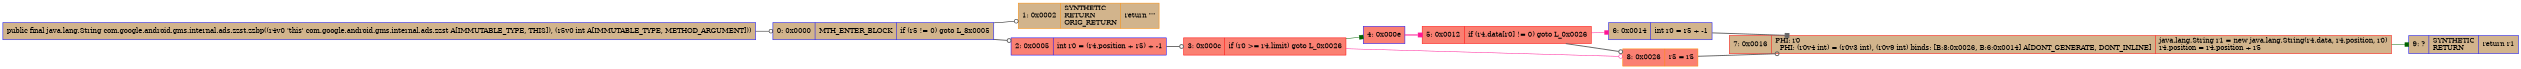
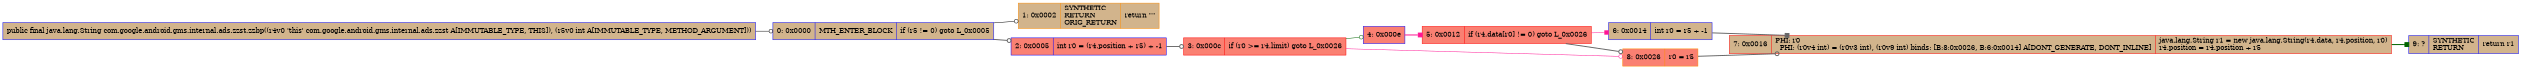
node "0: 0x0000": text "if (r5 != 0) goto L_8x0005" -> "if (r5 != 0) goto L_0x0005"
edge "3: 0x000c" -> "4: 0x000e": arrowhead box -> odot
edge "7: 0x0016" -> "9: ?": style solid -> bold
node "8: 0x0026": text "r5 = r5" -> "r0 = r5"
